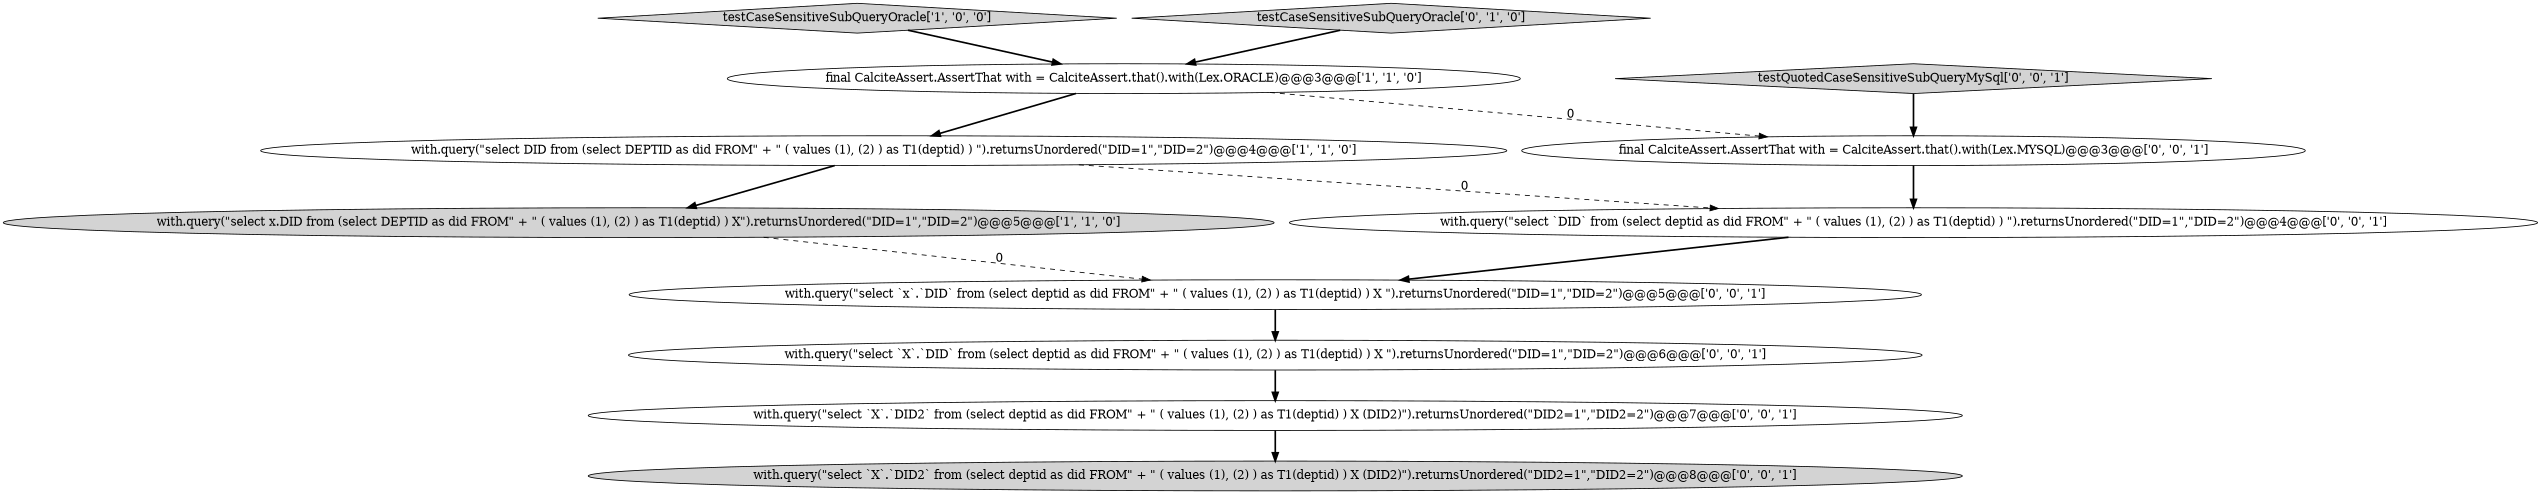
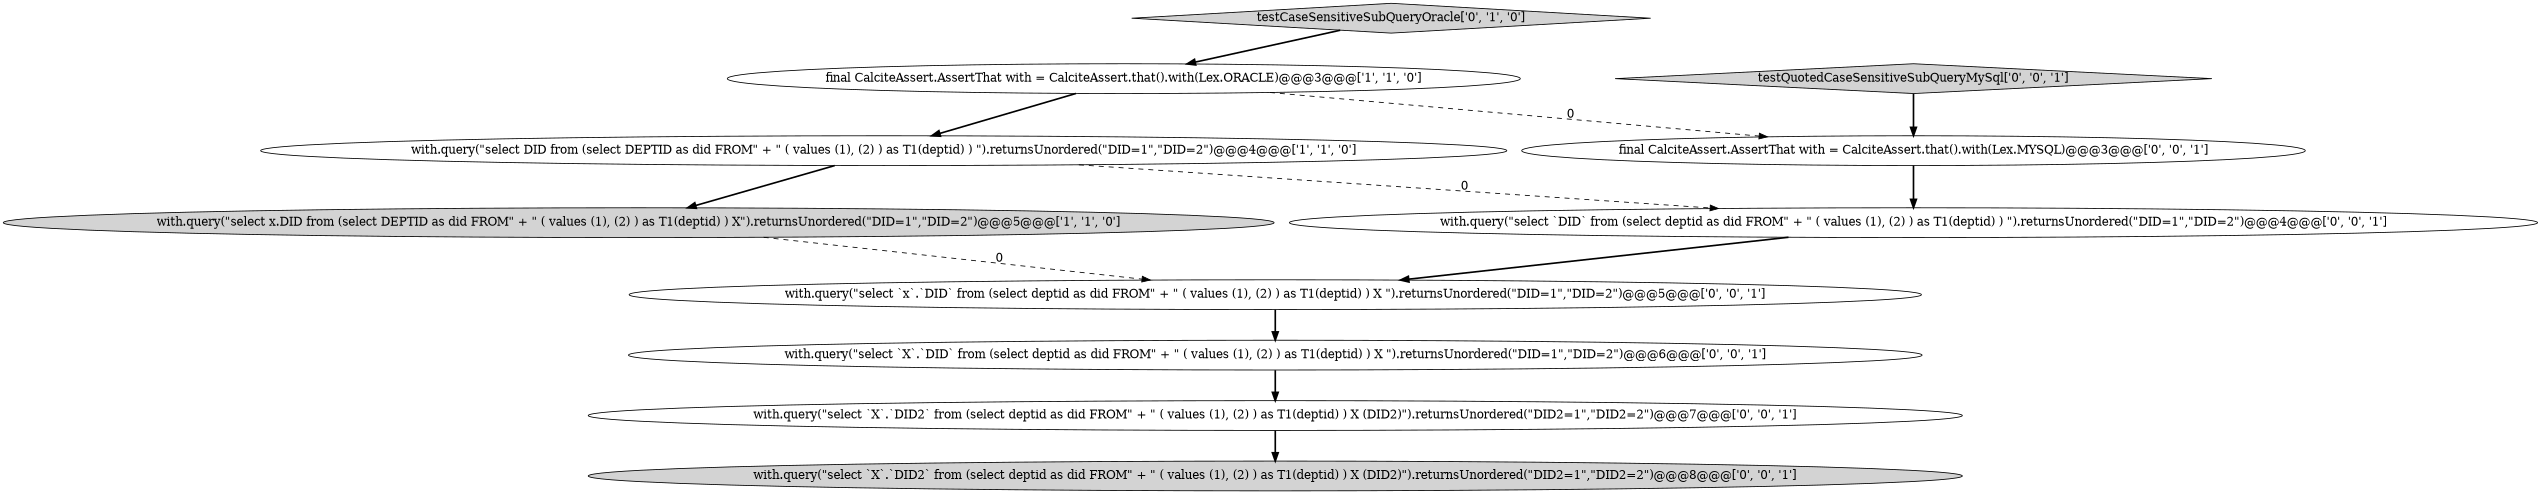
node "testCaseSensitiveSubQueryOracle['1', '0', '0']": removed
